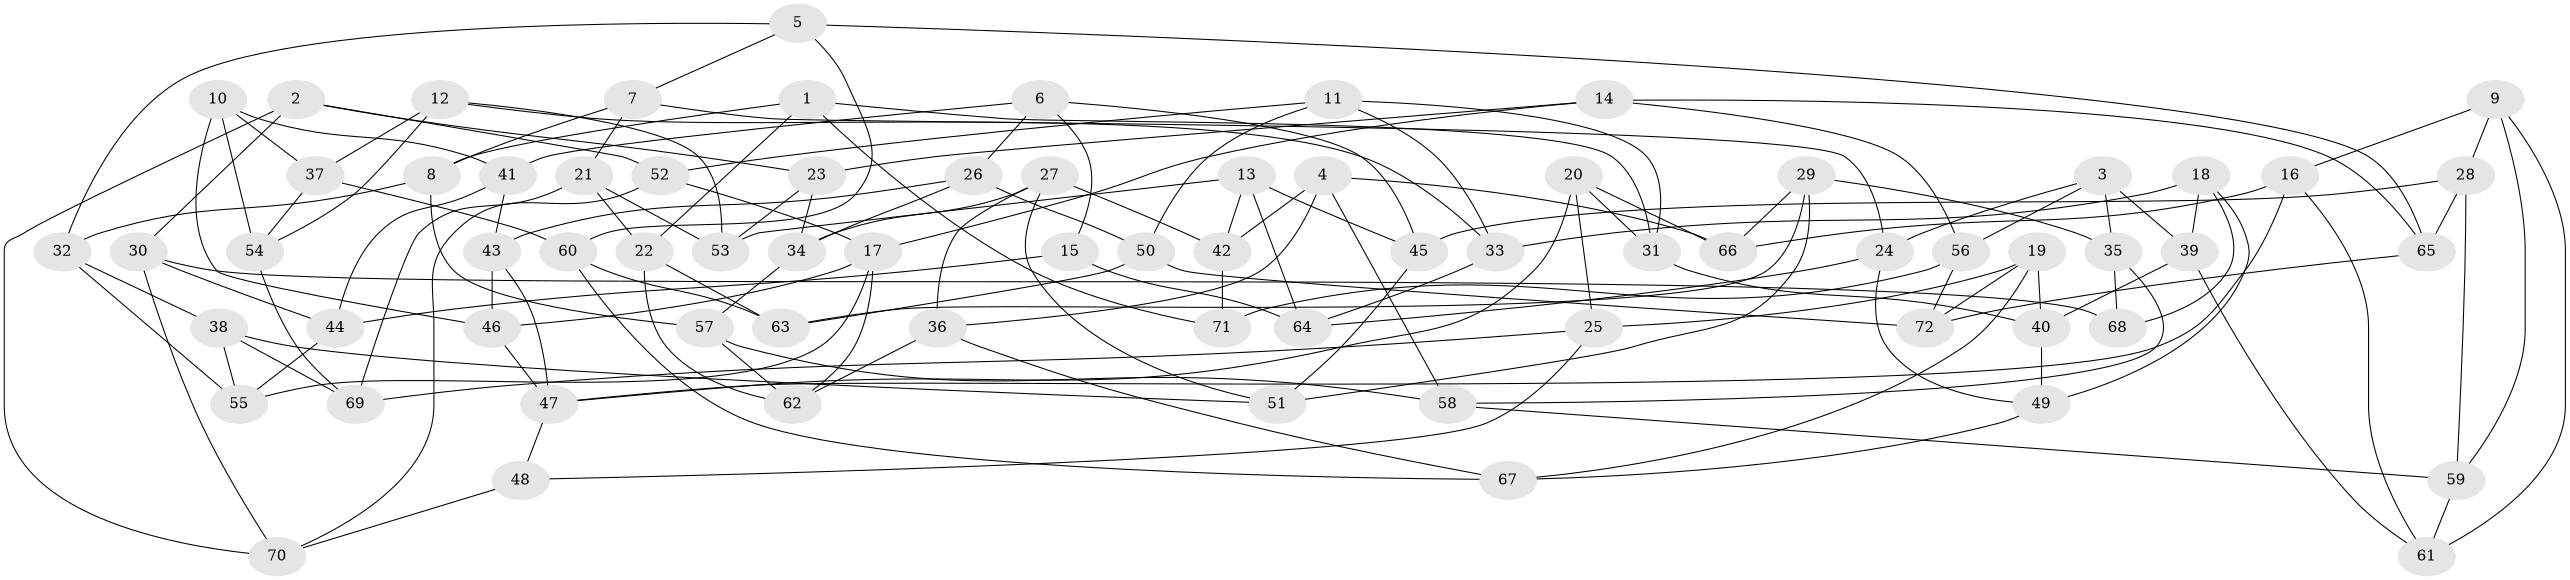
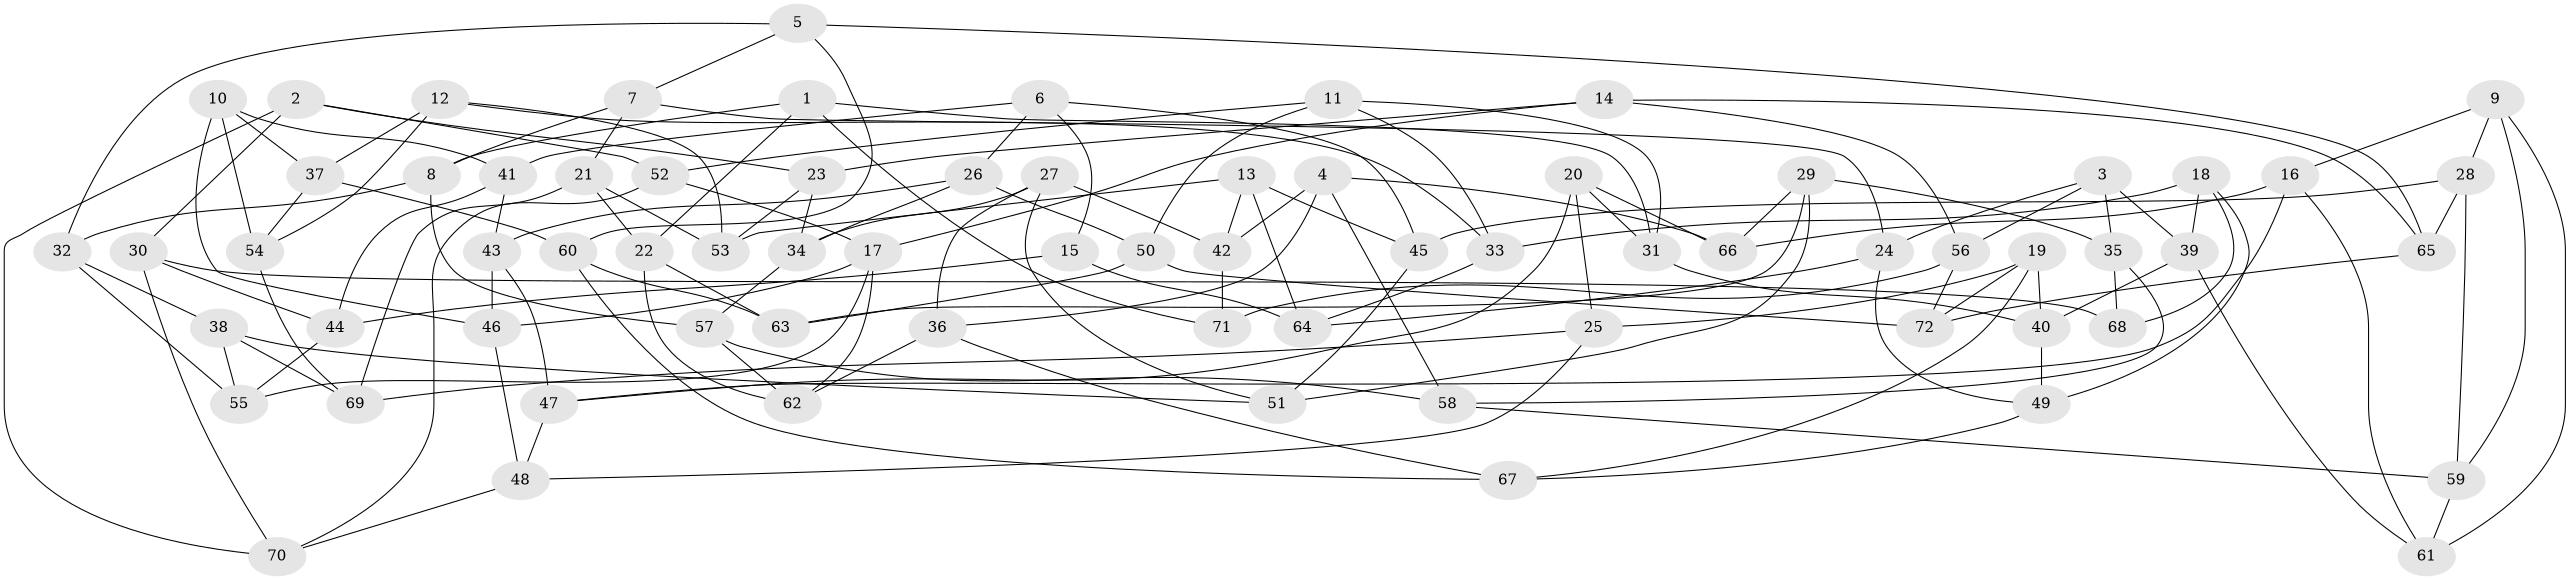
edge "46" -- "47": now "46" -- "48"
